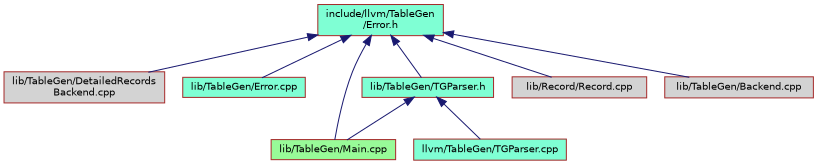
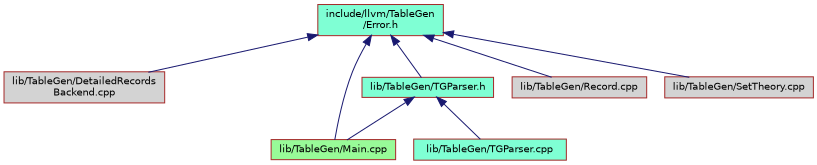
node "lib/TableGen/Error.cpp": removed
node "lib/Record/Record.cpp": label "lib/Record/Record.cpp" -> "lib/TableGen/Record.cpp"
node "lib/TableGen/Backend.cpp": label "lib/TableGen/Backend.cpp" -> "lib/TableGen/SetTheory.cpp"
node "llvm/TableGen/TGParser.cpp": label "llvm/TableGen/TGParser.cpp" -> "lib/TableGen/TGParser.cpp"
